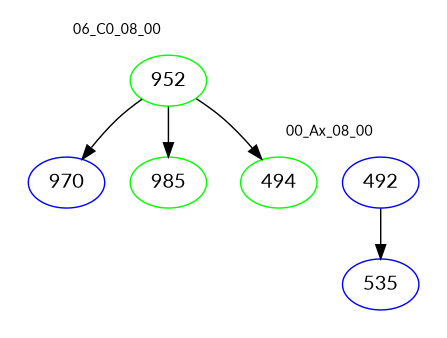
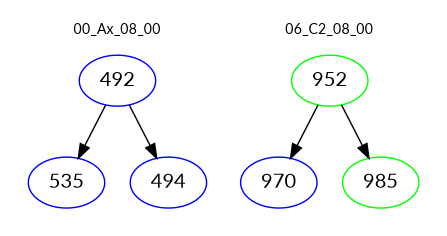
cluster "06_C0_08_00": label "06_C0_08_00" -> "06_C2_08_00"
edge "952" -> "494": now "492" -> "494"
node "494": color green -> blue
